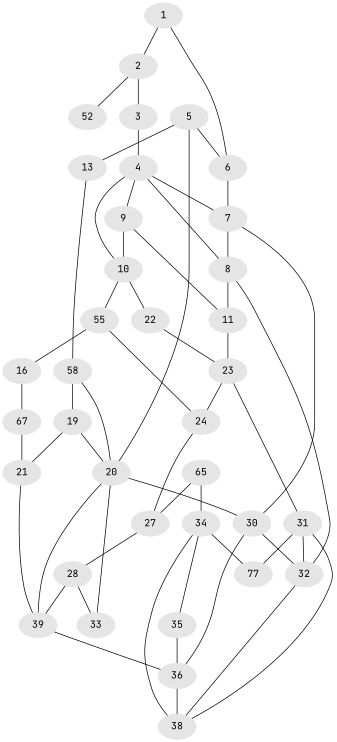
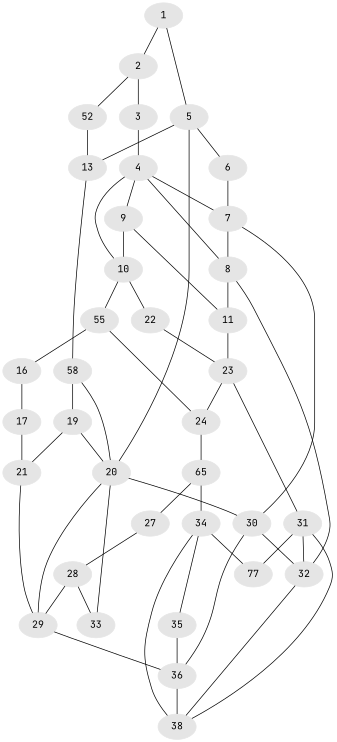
edge "1" -- "6": now "1" -- "5"
edge "52" -- "13": added
node "67": label "67" -> "17"
edge "24" -- "27": now "24" -- "65"
node "39": label "39" -> "29"
